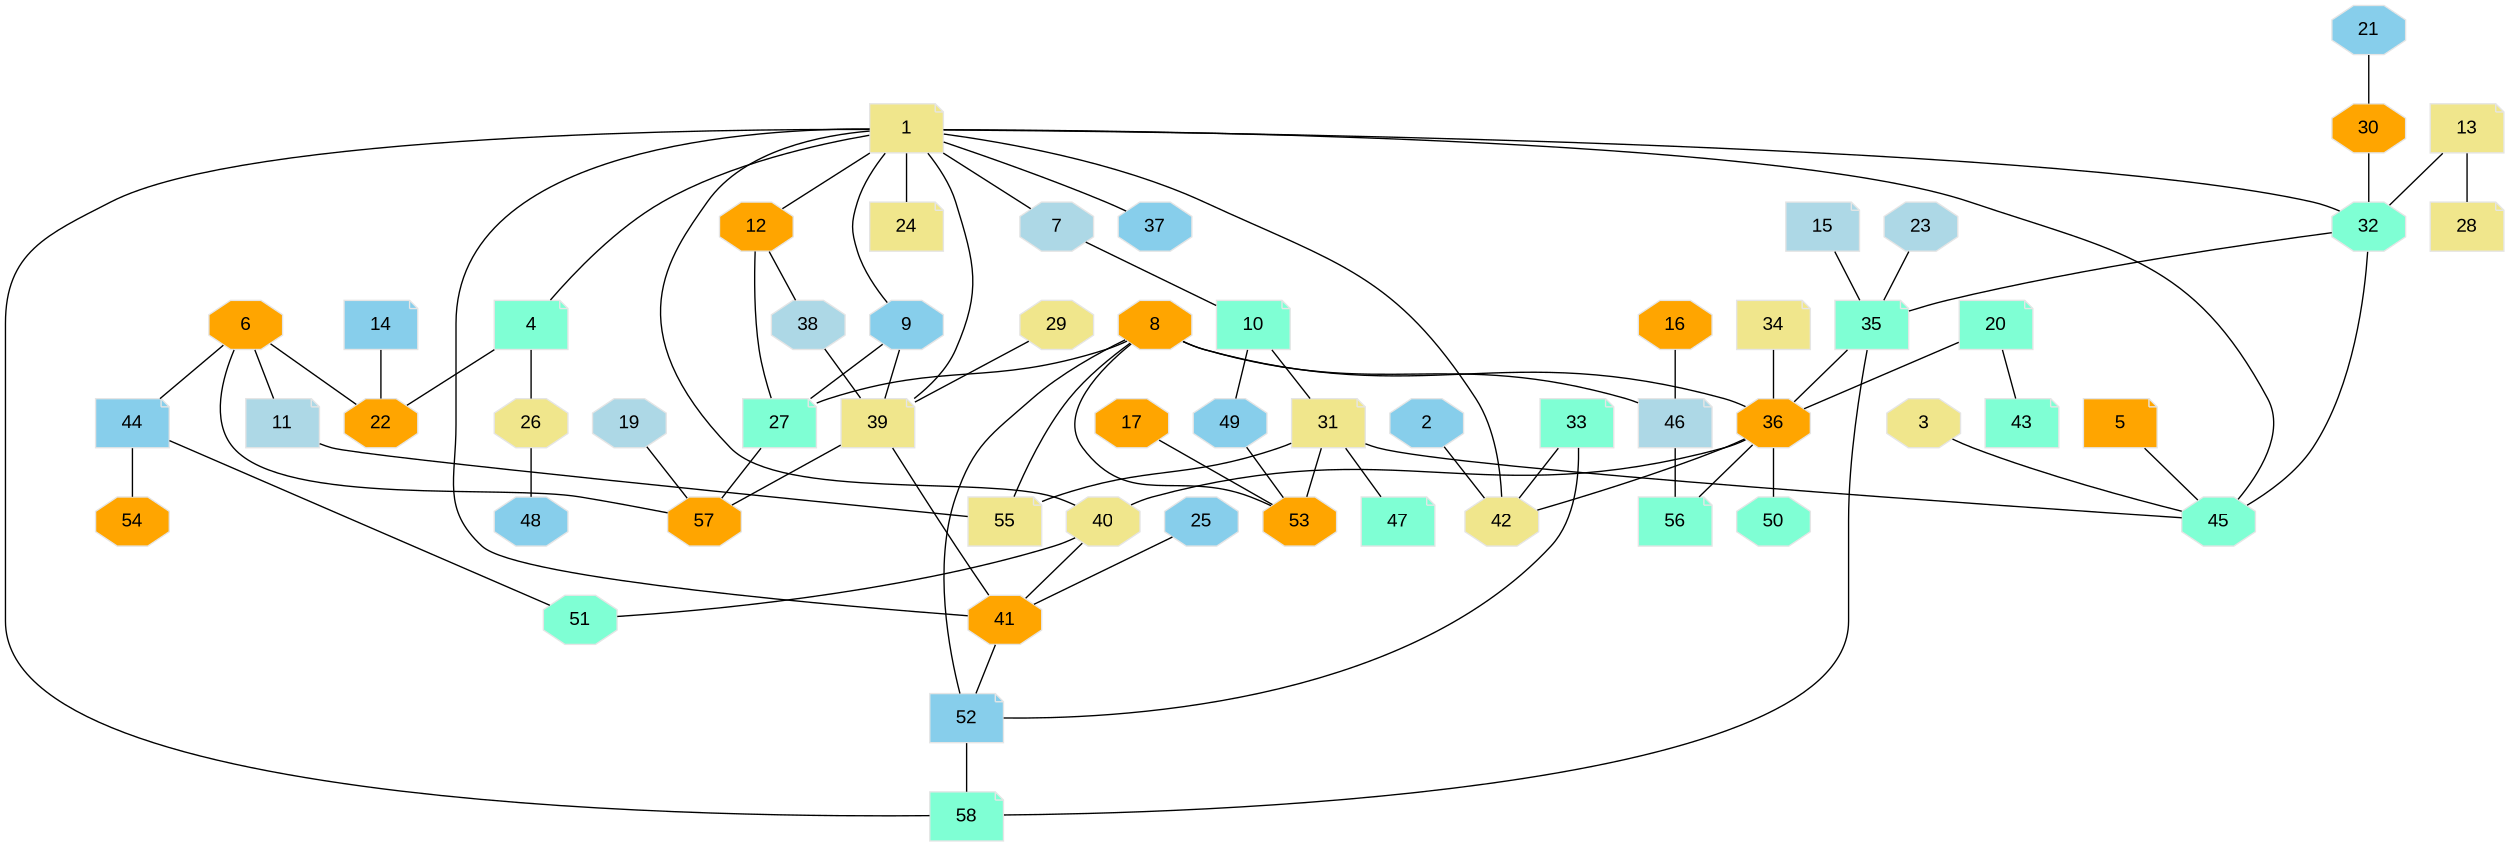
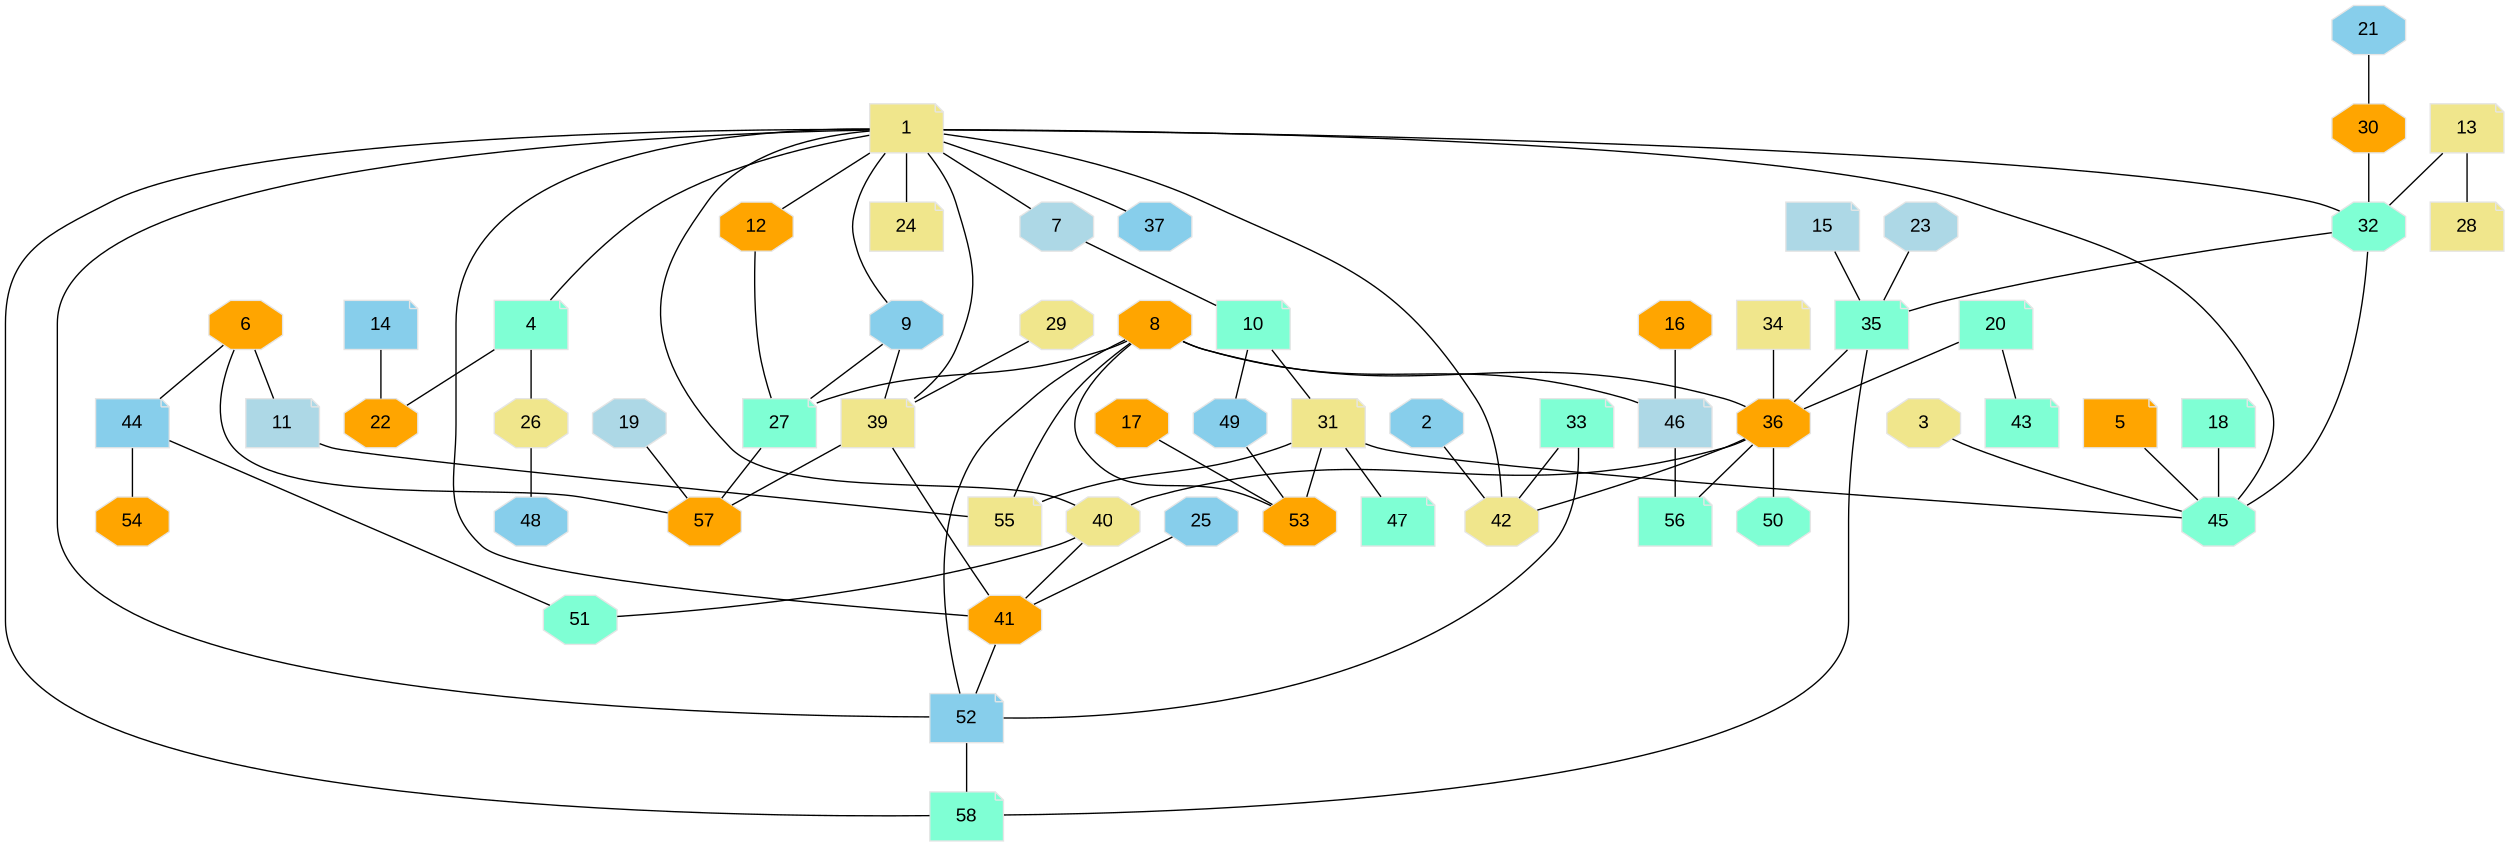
node "38": removed
edge "6" -- "22": removed
node "18": added
edge "1" -- "52": added
